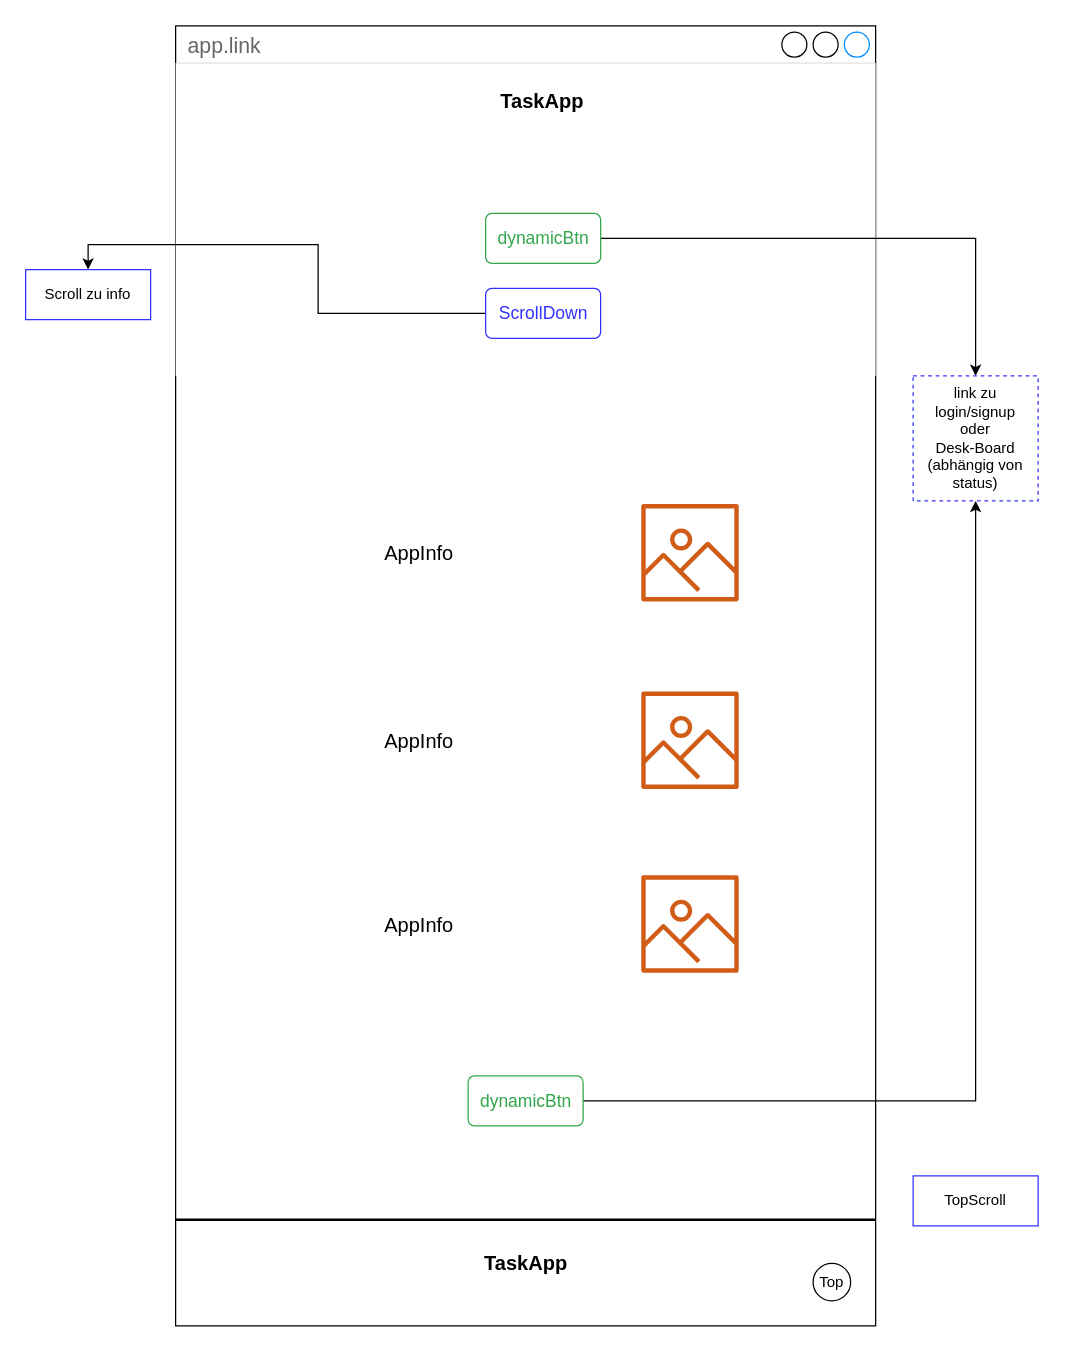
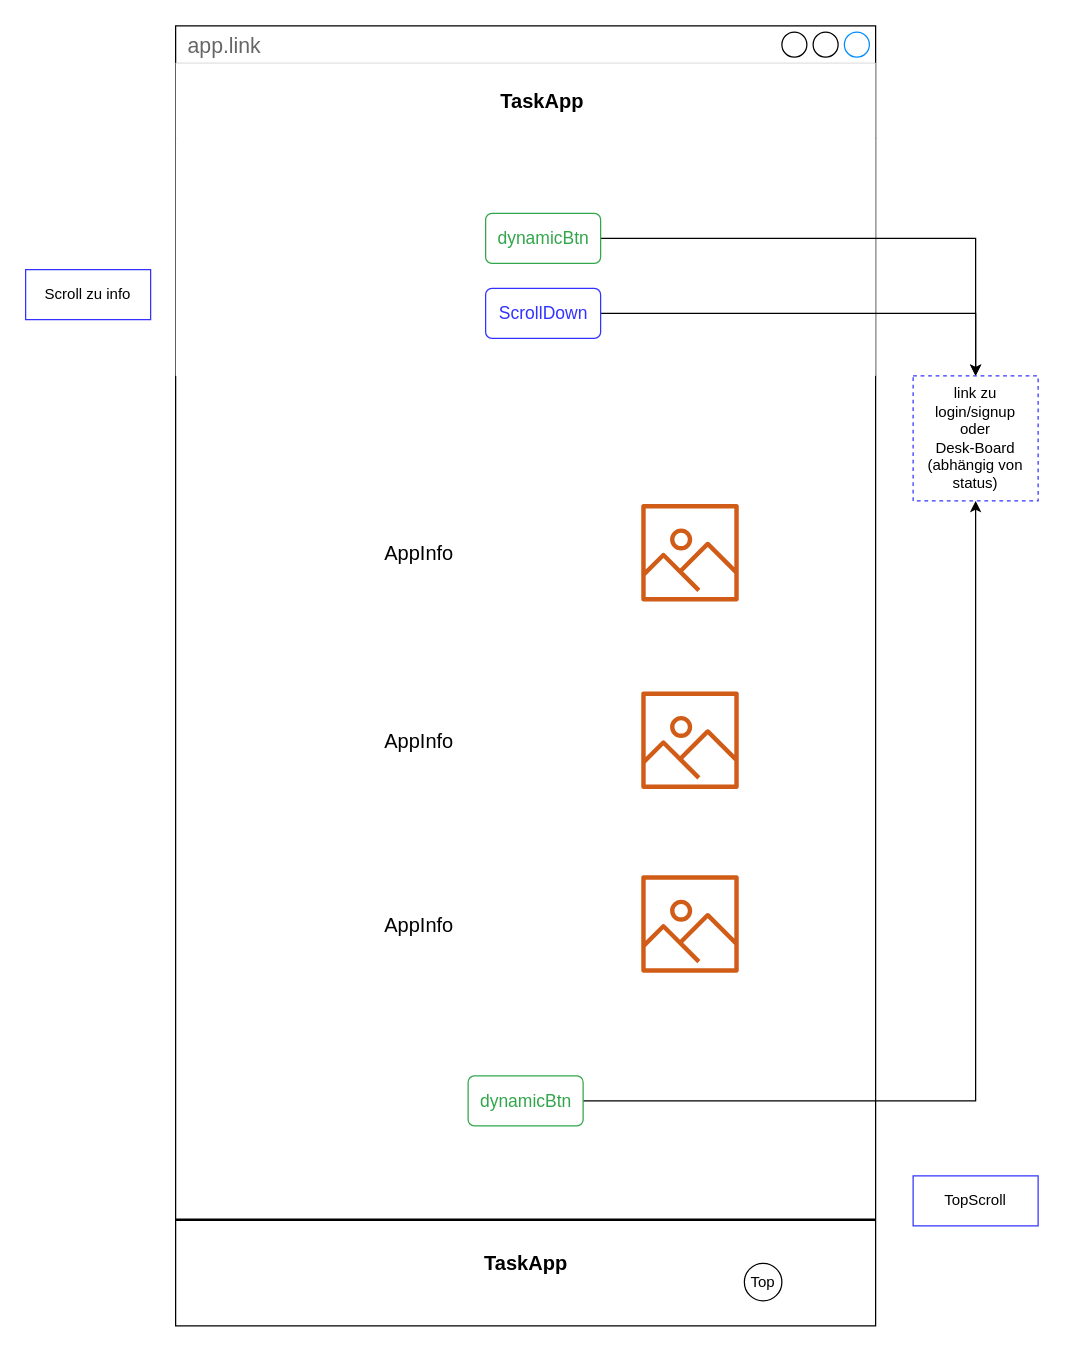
edge "ScrollDown" -> "Scroll zu info": now "ScrollDown" -> "link zu login/signup oder Desk-Board (abhängig von status)"
node "Top": moved (832, 1282) -> (763, 1282)
